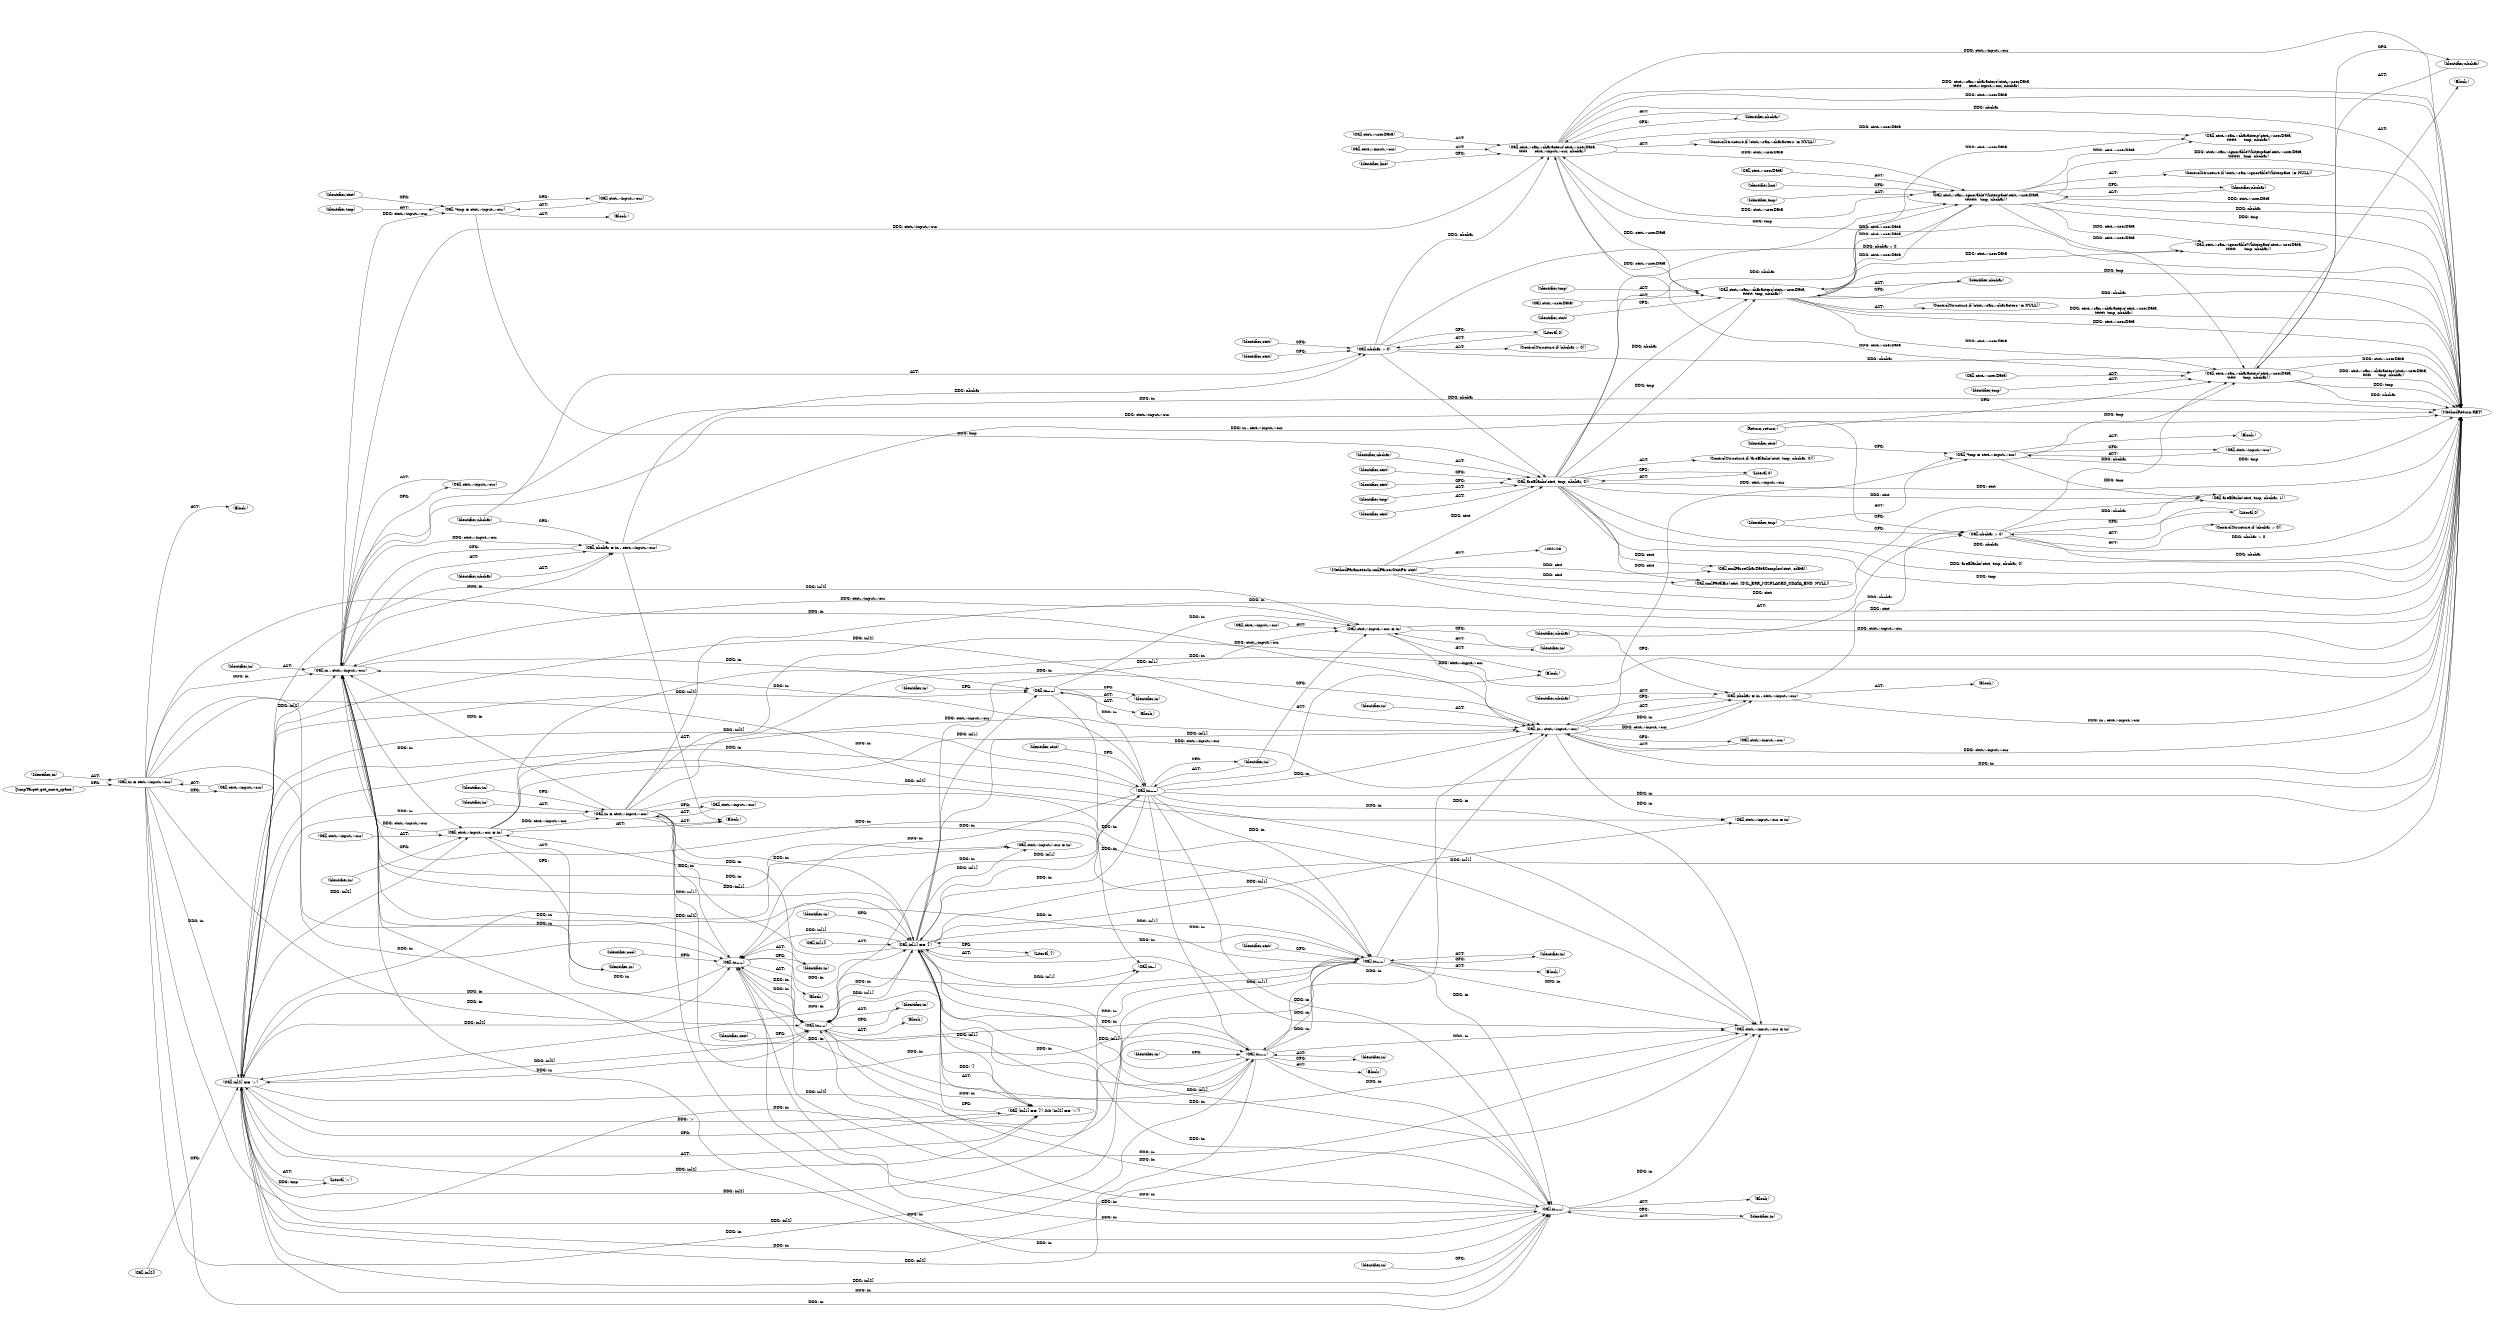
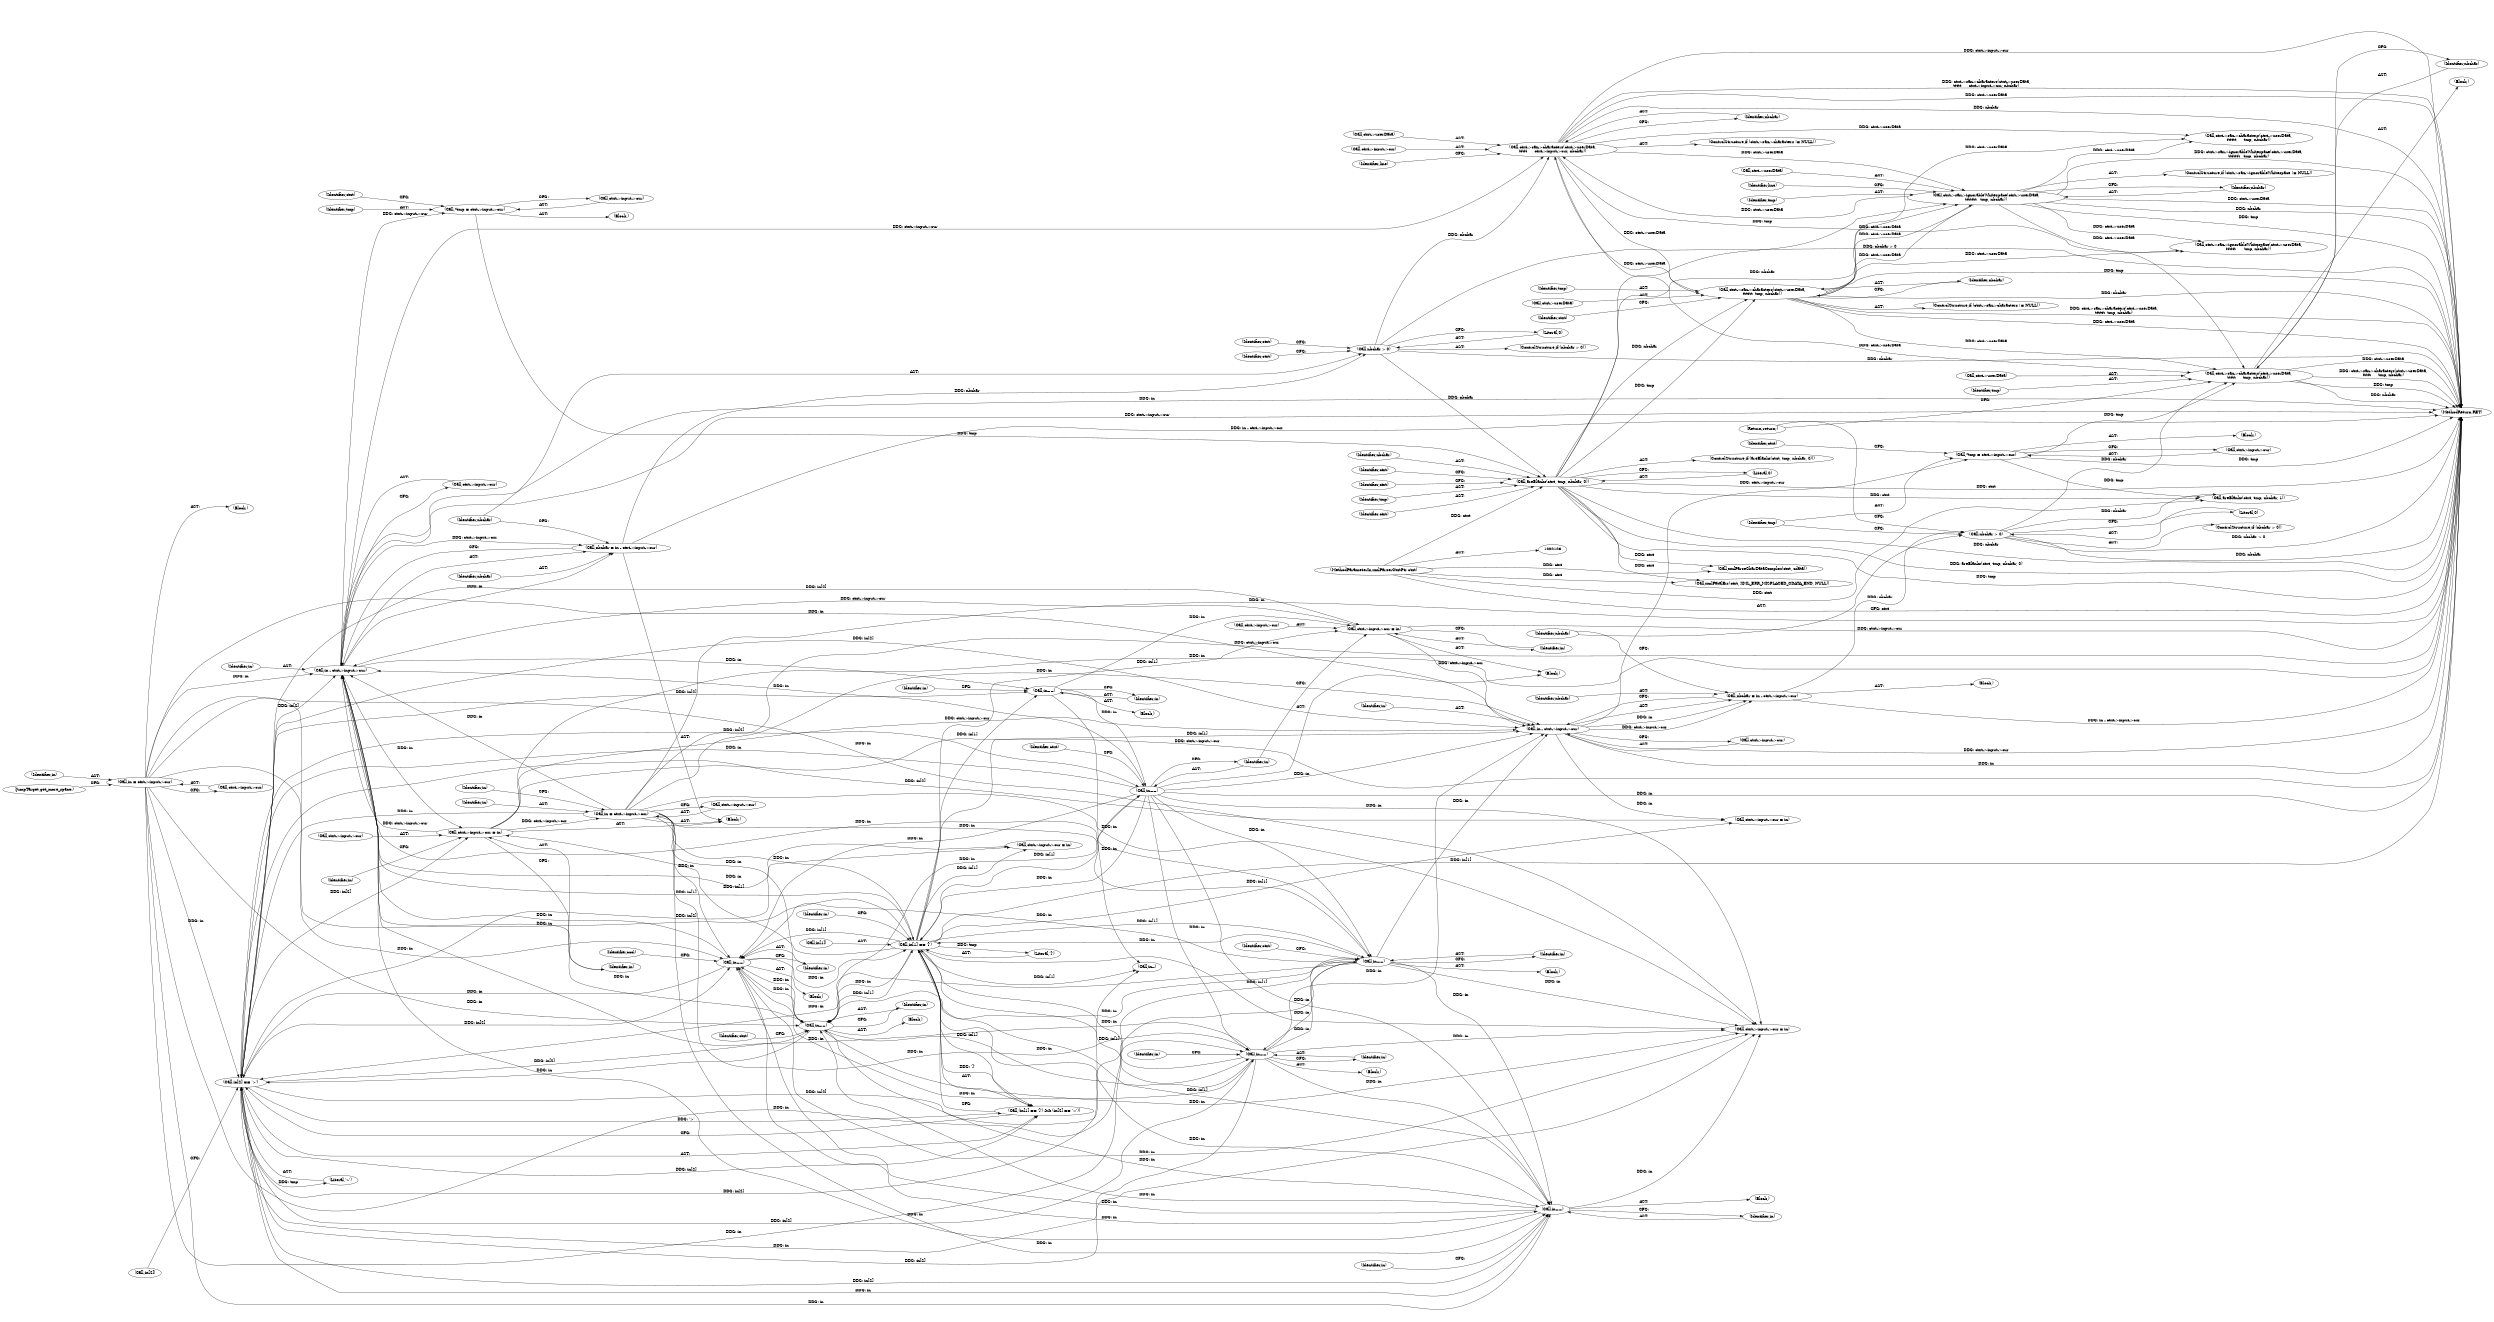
edge "(MethodParameterIn,xmlParserCtxtPtr ctxt)" -> "(MethodReturn,RET)": label "DDG: ctxt" -> "CFG: ctxt"
edge "(Call,in[1] == ']')" -> "(Literal,']')": label "CFG: " -> "DDG: tmp"
